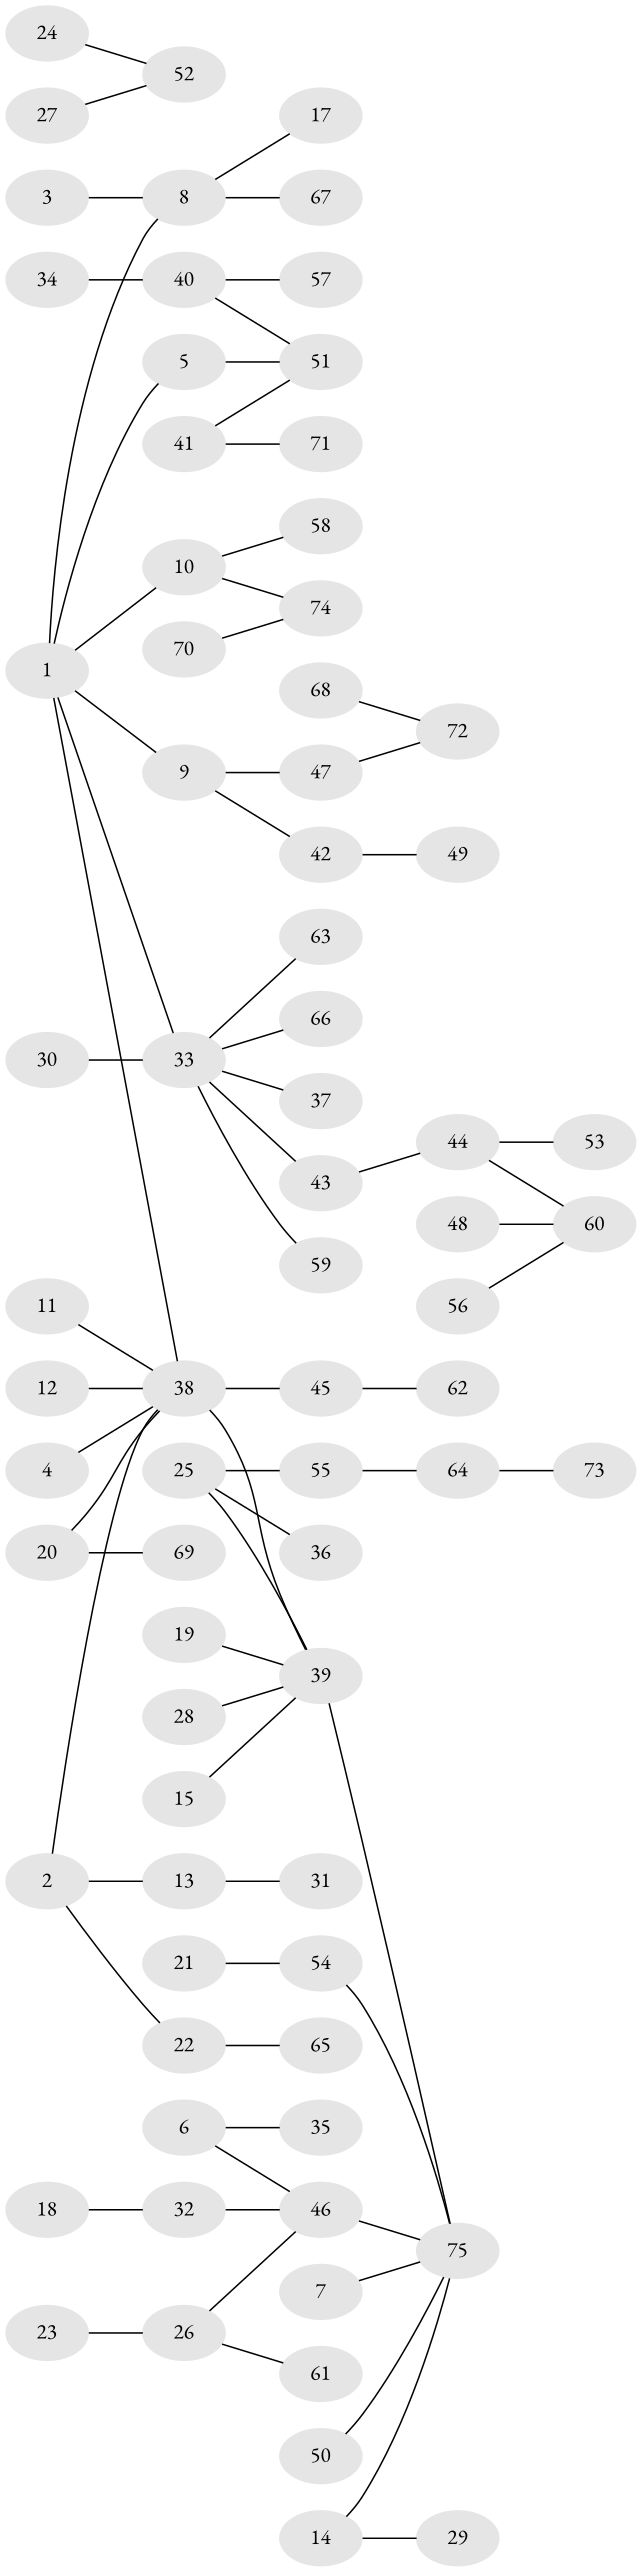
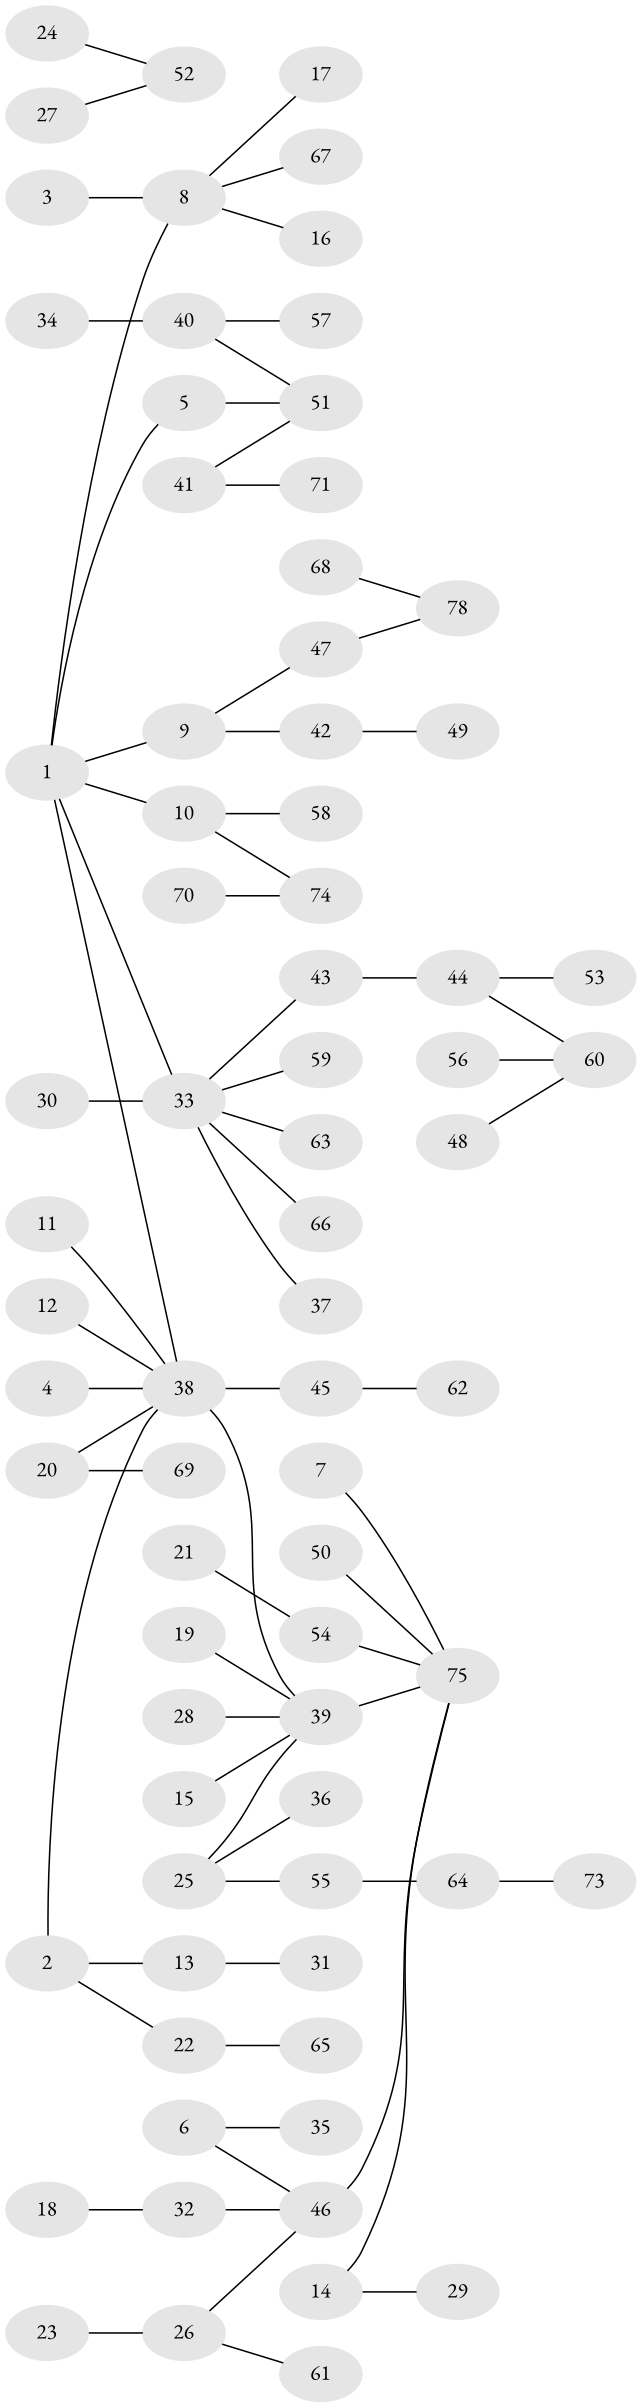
node "16": added
node "72": label "72" -> "78"
